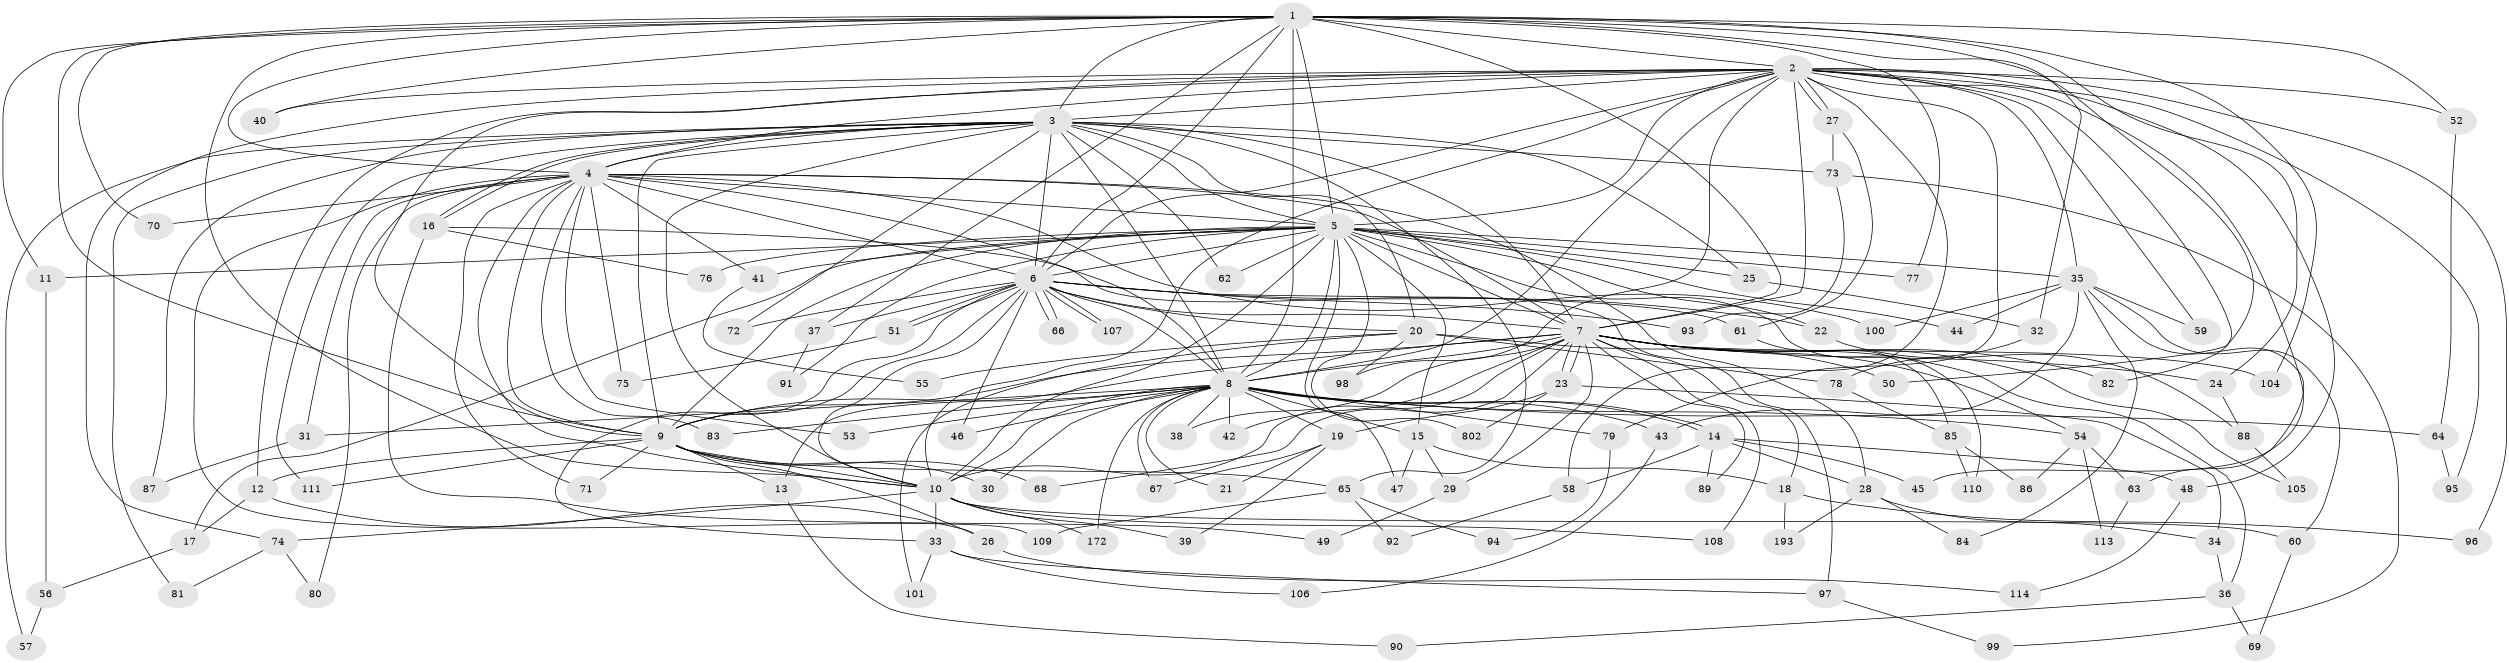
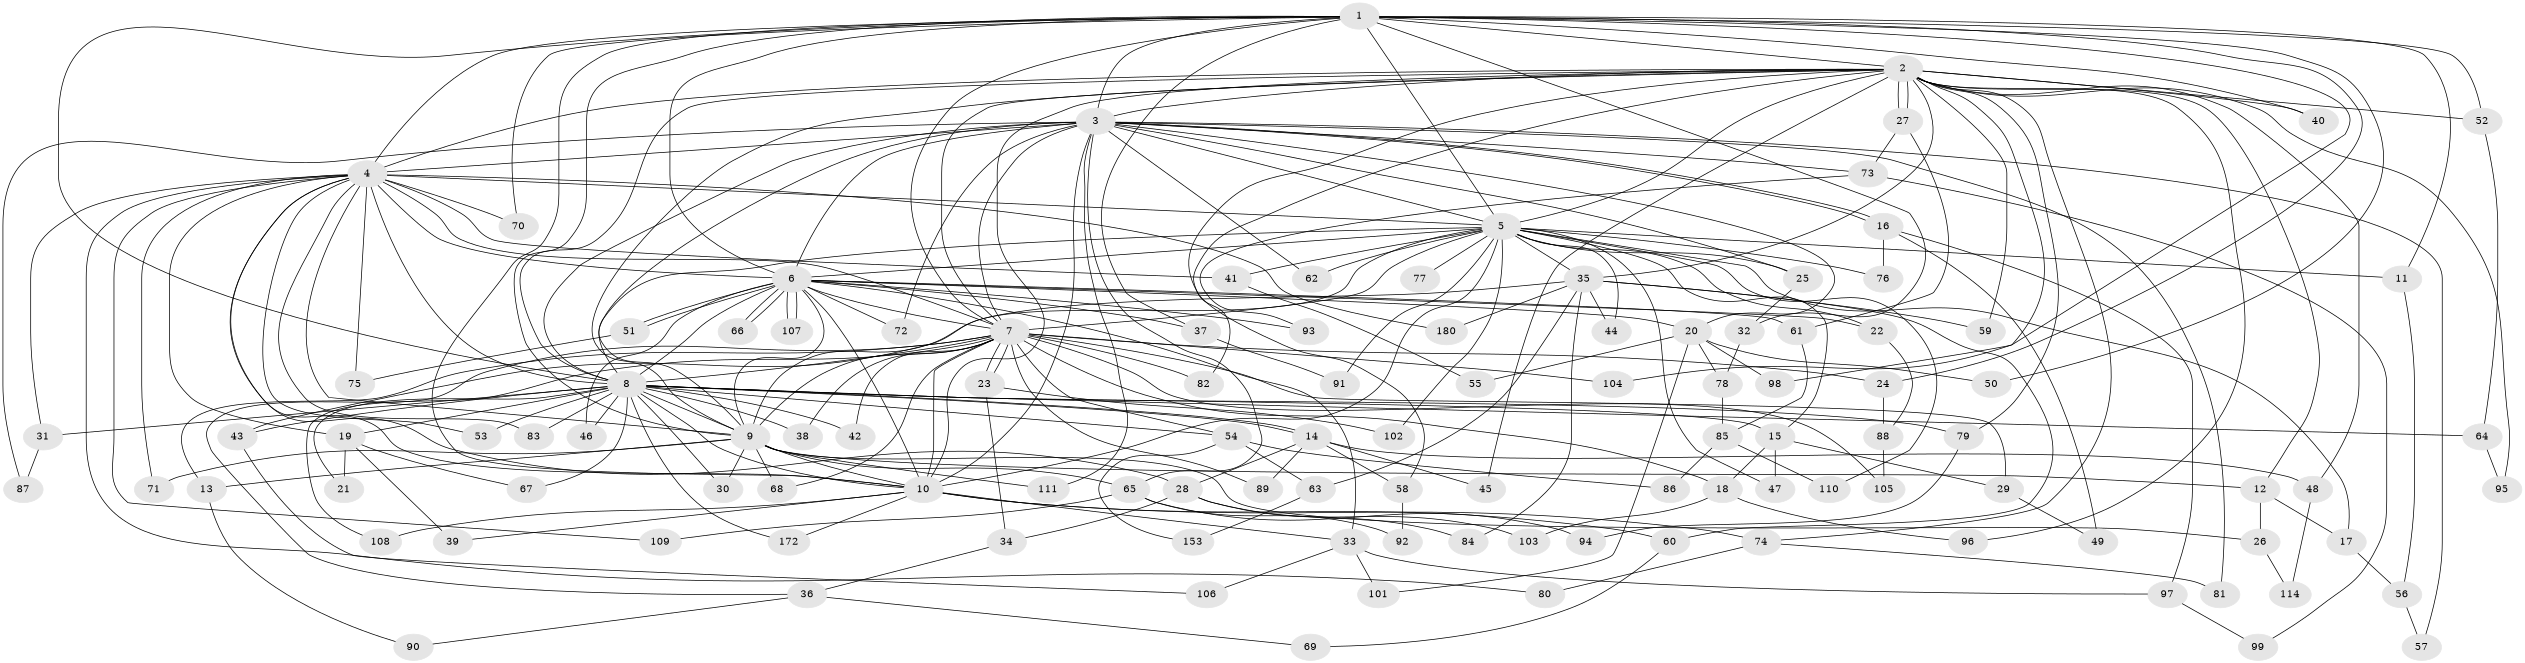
edge "1" -- "77": removed
edge "2" -- "6": removed
node "100": label "100" -> "180"
edge "23" -- "19": now "4" -- "19"
node "802": label "802" -> "102"
node "193": label "193" -> "103"
node "113": label "113" -> "153"
